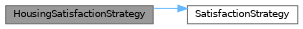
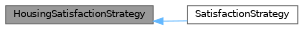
edge "HousingSatisfactionStrategy" -> "SatisfactionStrategy": reversed
